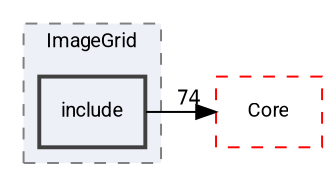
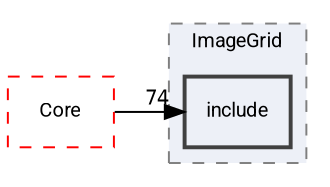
edge "include" -> "Core": reversed
